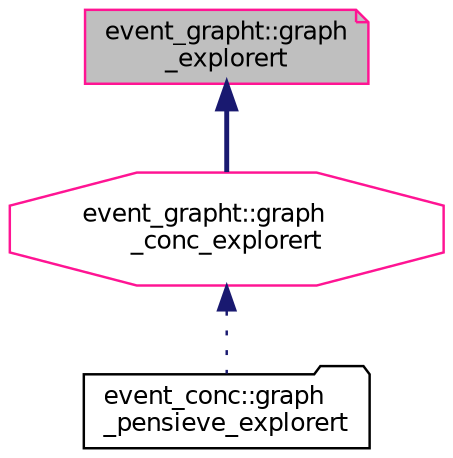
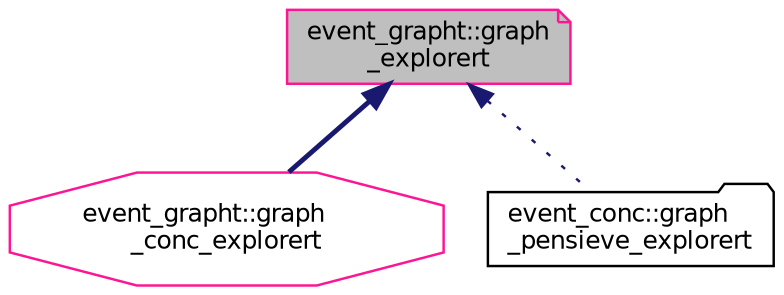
edge "event_conc::graph _pensieve_explorert" -> "event_grapht::graph _conc_explorert": now "event_conc::graph _pensieve_explorert" -> "event_grapht::graph _explorert"
